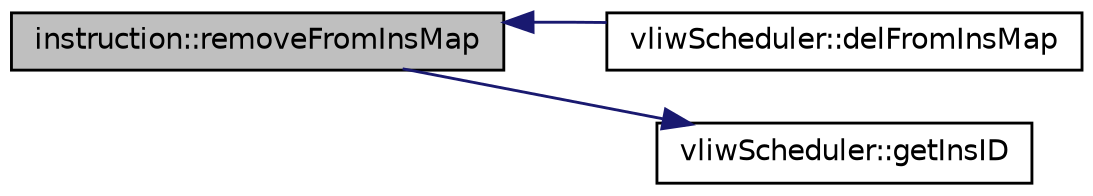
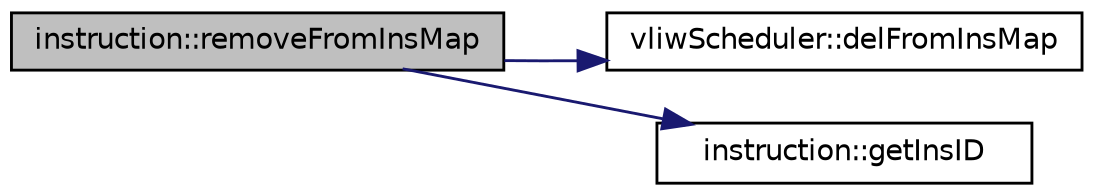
edge "vliwScheduler::delFromInsMap" -> "instruction::removeFromInsMap": reversed
node "vliwScheduler::getInsID": label "vliwScheduler::getInsID" -> "instruction::getInsID"
